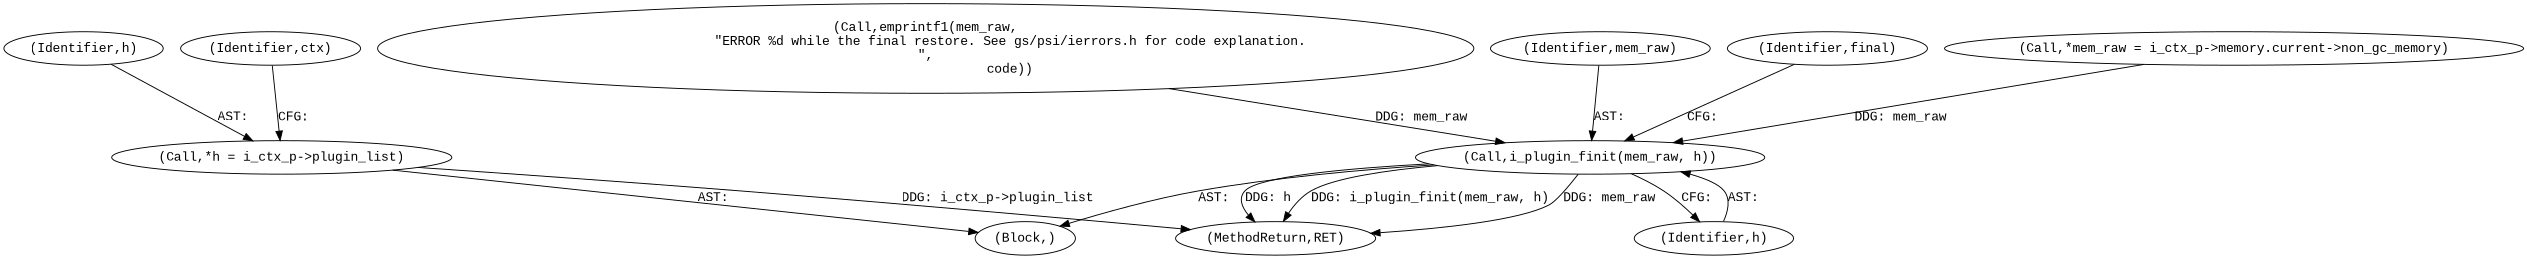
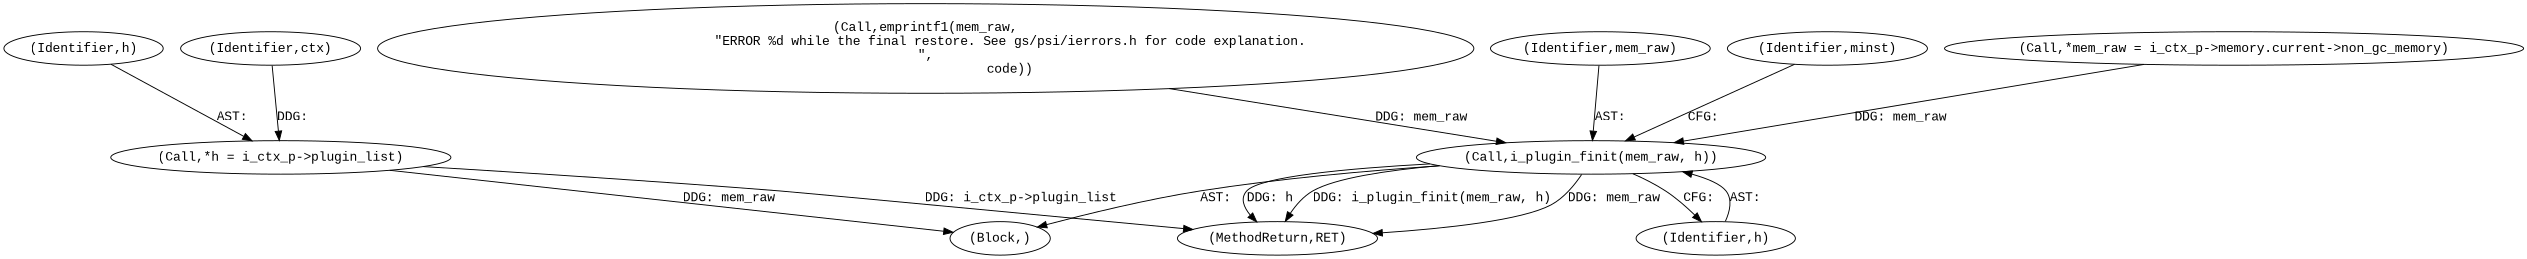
node "(Identifier,final)": label "(Identifier,final)" -> "(Identifier,minst)"
edge "(Identifier,ctx)" -> "(Call,*h = i_ctx_p->plugin_list)": label "CFG: " -> "DDG: "
edge "(Call,*h = i_ctx_p->plugin_list)" -> "(Block,)": label "AST: " -> "DDG: mem_raw"
